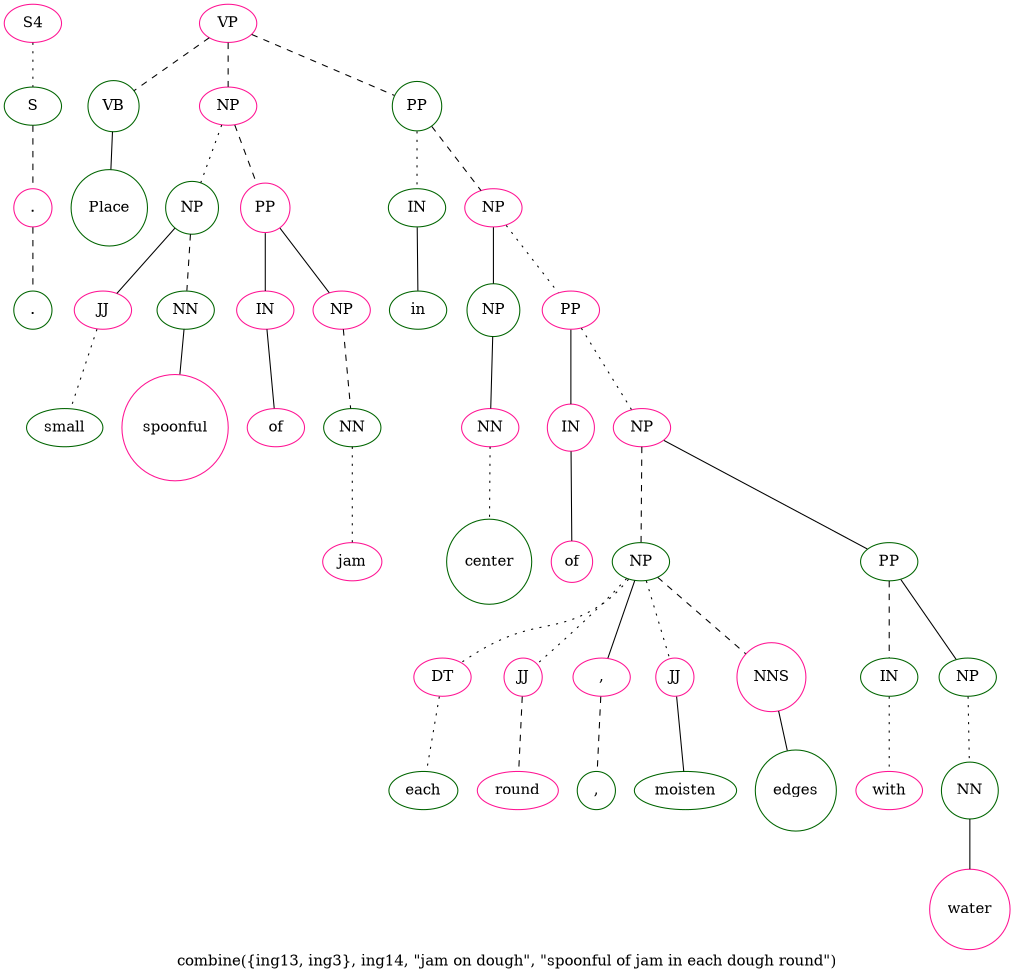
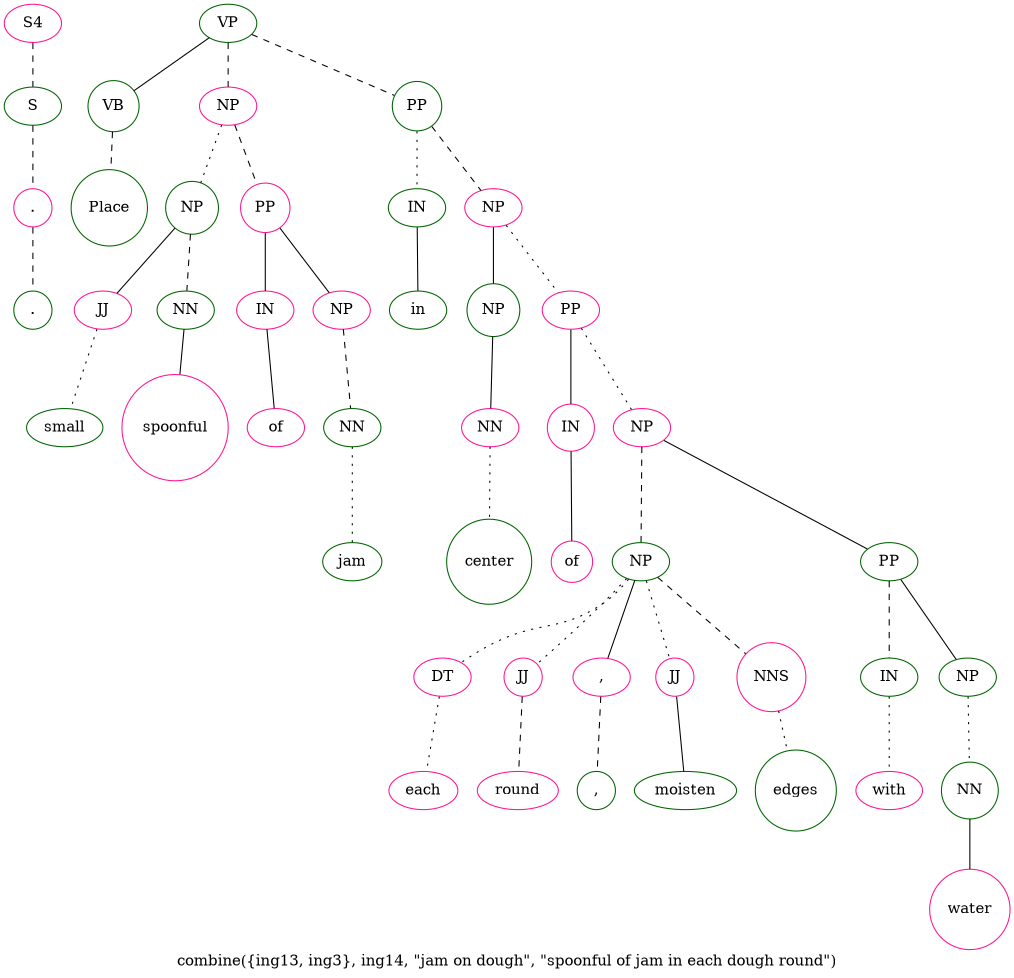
node "VP": color deeppink -> darkgreen
edge "VP" -- "VB": style dashed -> solid
edge "S4" -- "S": style dotted -> dashed
edge "VB" -- "Place": style solid -> dashed
node "jam": color deeppink -> darkgreen
edge "NNS" -- "edges": style solid -> dotted
node "each": color darkgreen -> deeppink
